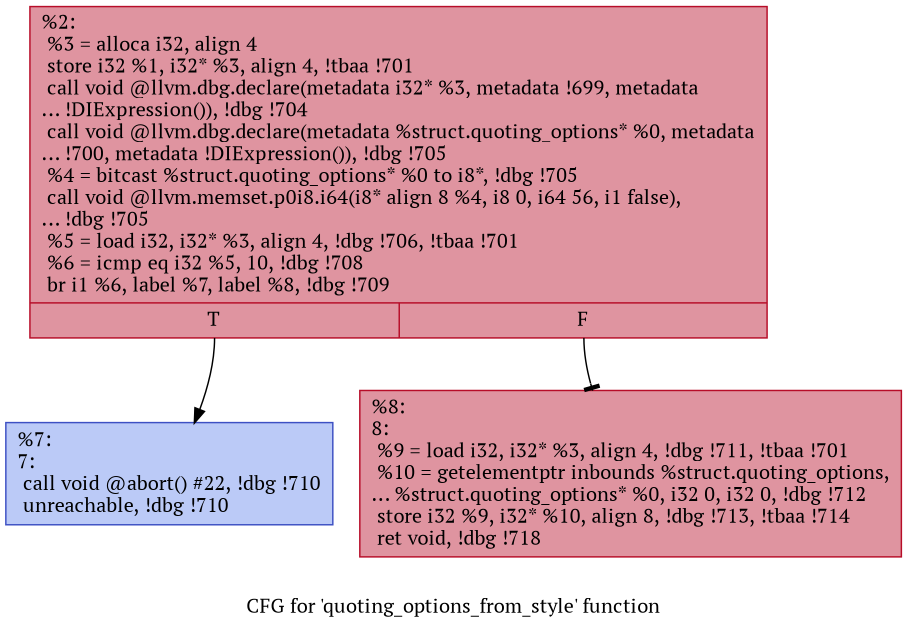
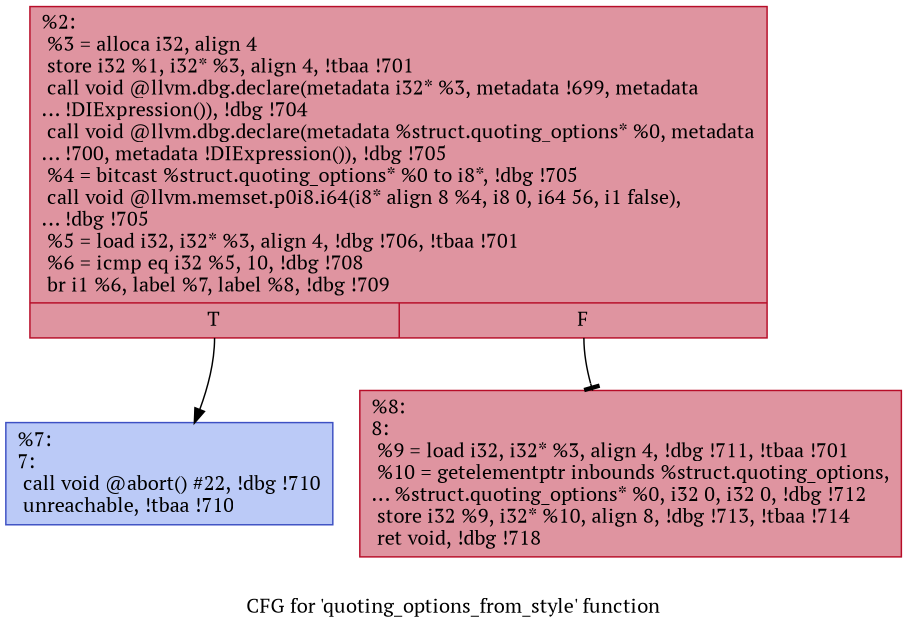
node "%7:": text "unreachable, !dbg !710" -> "unreachable, !tbaa !710"
